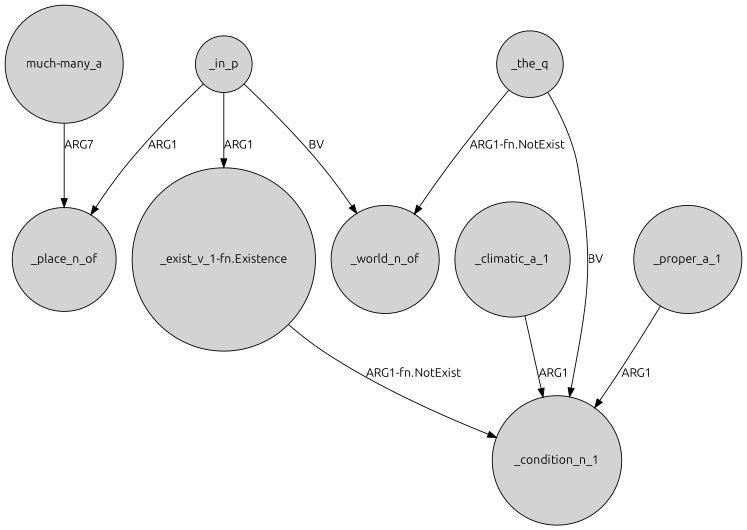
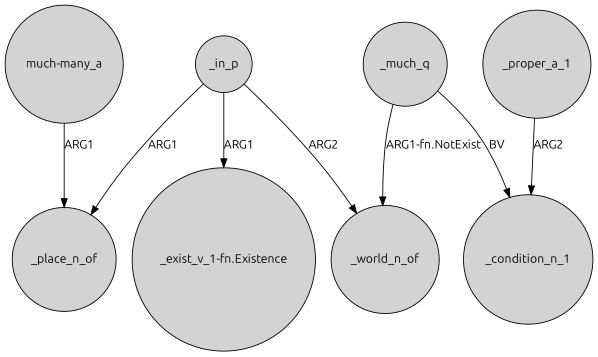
node "_the_q": label "_the_q" -> "_much_q"
edge "much-many_a" -> "_place_n_of": label "ARG7" -> "ARG1"
edge "_in_p" -> "_world_n_of": label "BV" -> "ARG2"
node "_climatic_a_1": removed
edge "_proper_a_1" -> "_condition_n_1": label "ARG1" -> "ARG2"
edge "_exist_v_1-fn.Existence" -> "_condition_n_1": removed, label "ARG1-fn.NotExist"
